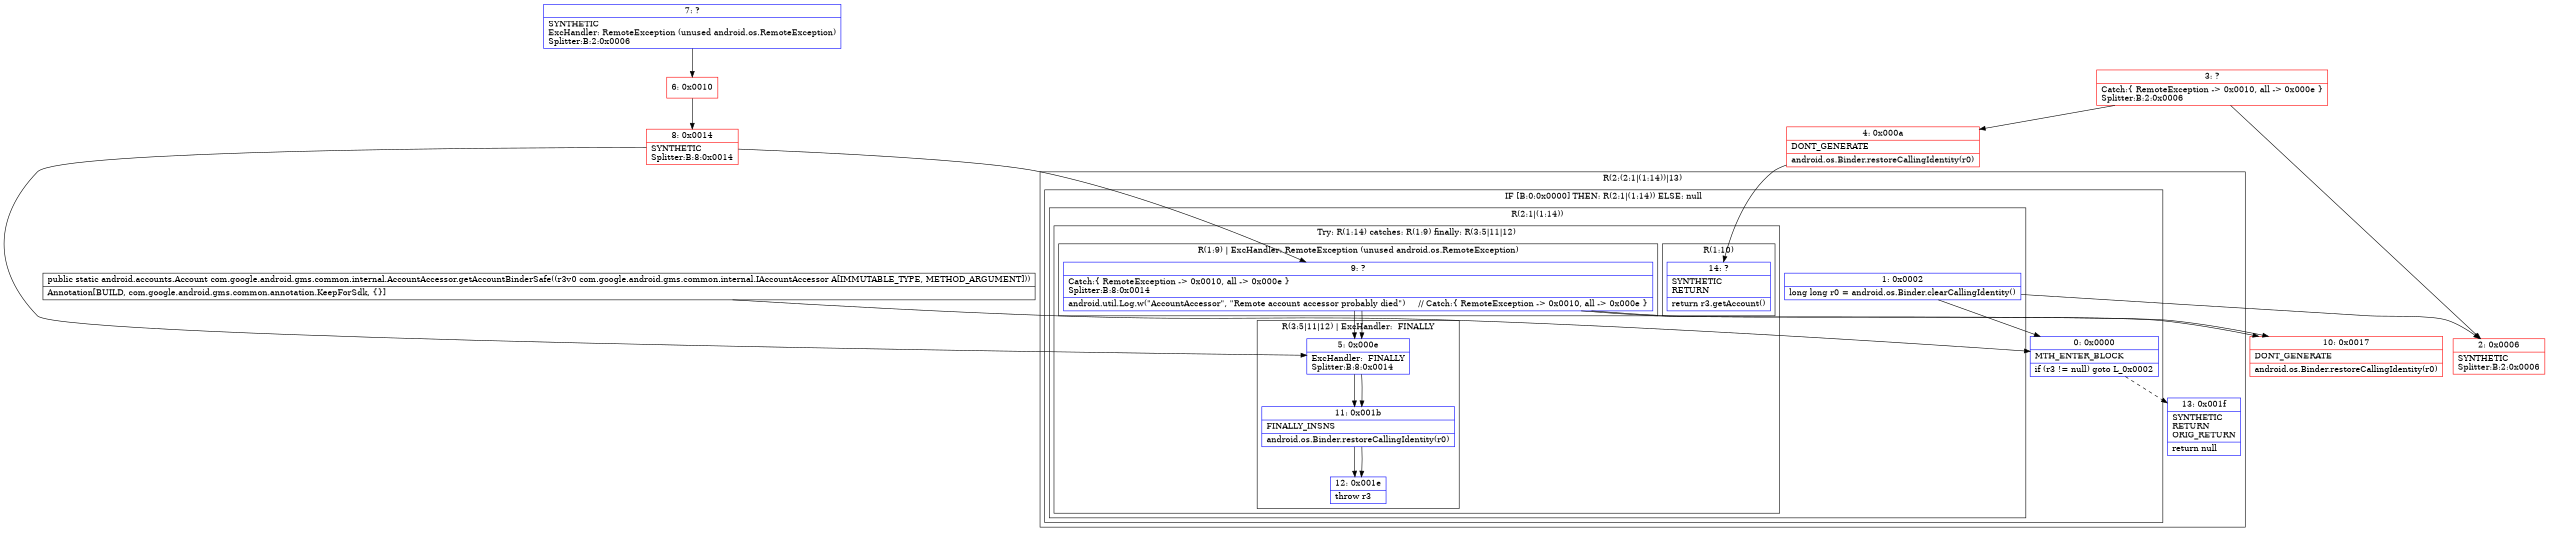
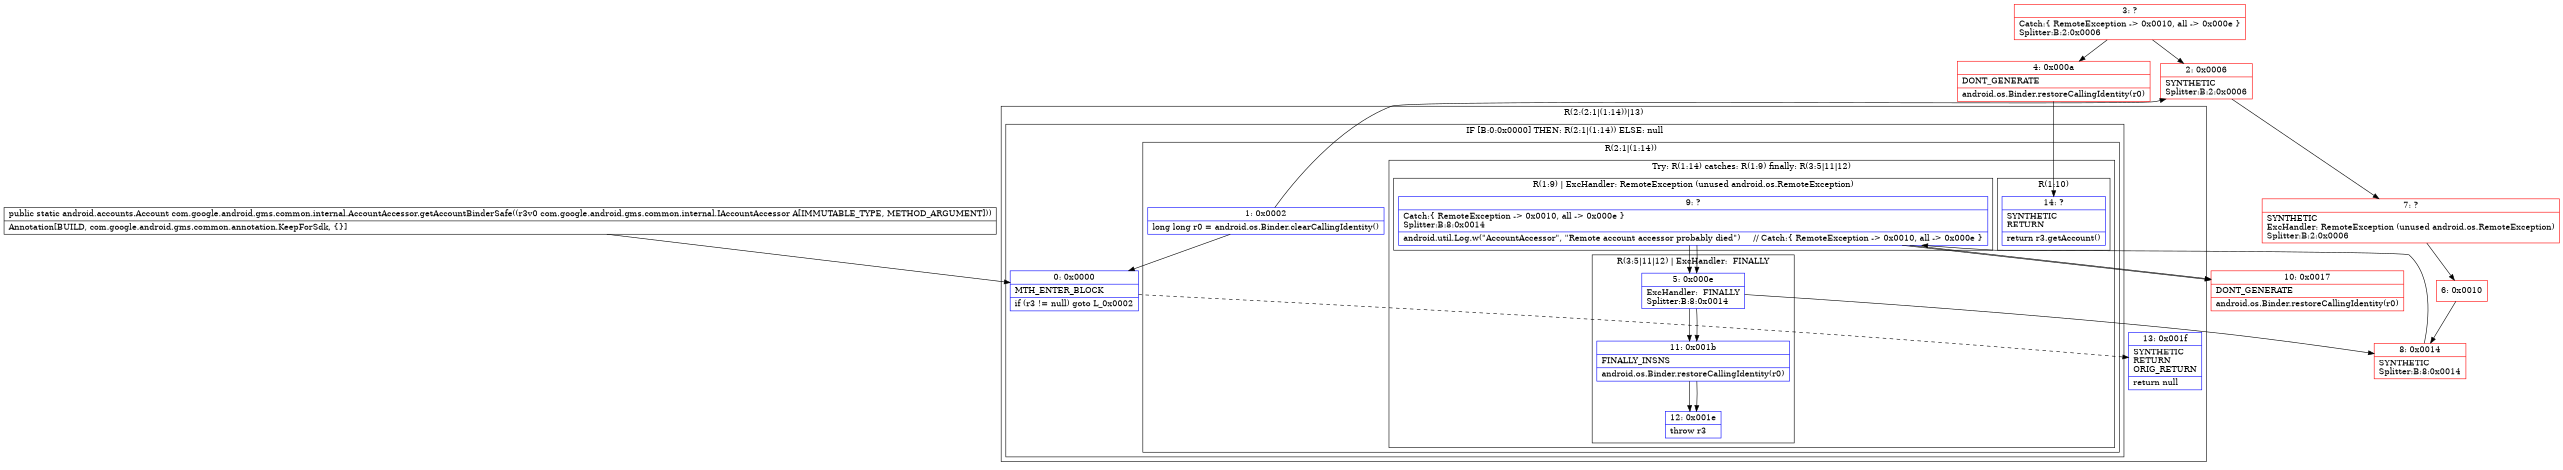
node "7: ?": color blue -> red
edge "2: 0x0006" -> "7: ?": added
edge "8: 0x0014" -> "5: 0x000e": reversed
